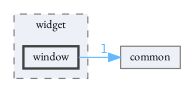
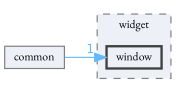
edge "window" -> "common": reversed
